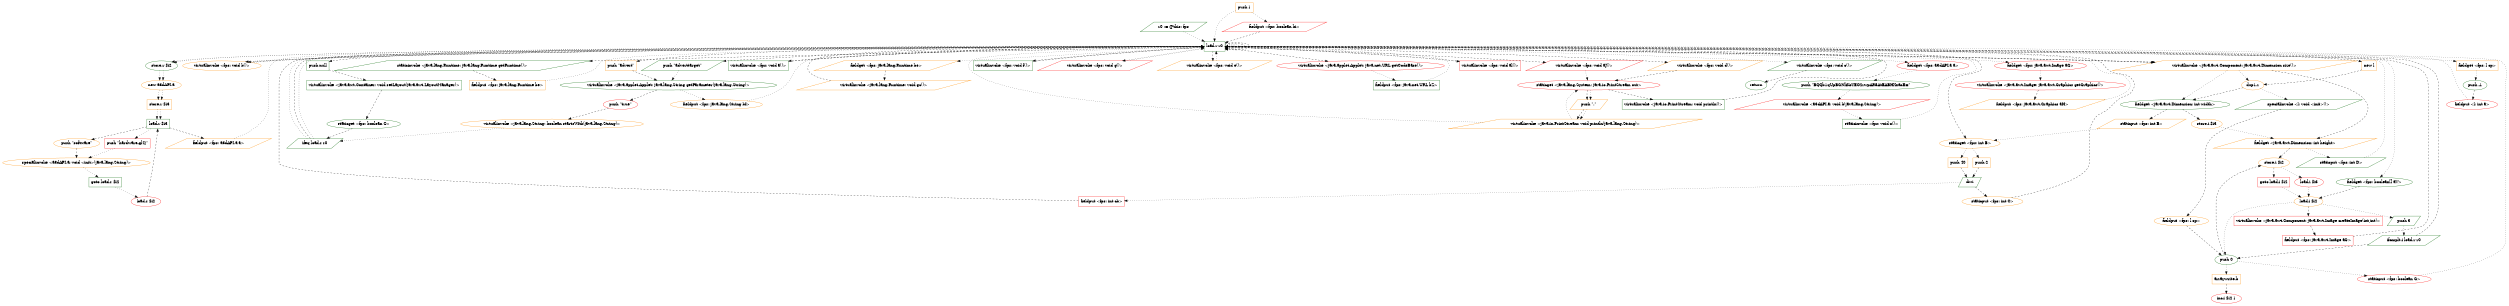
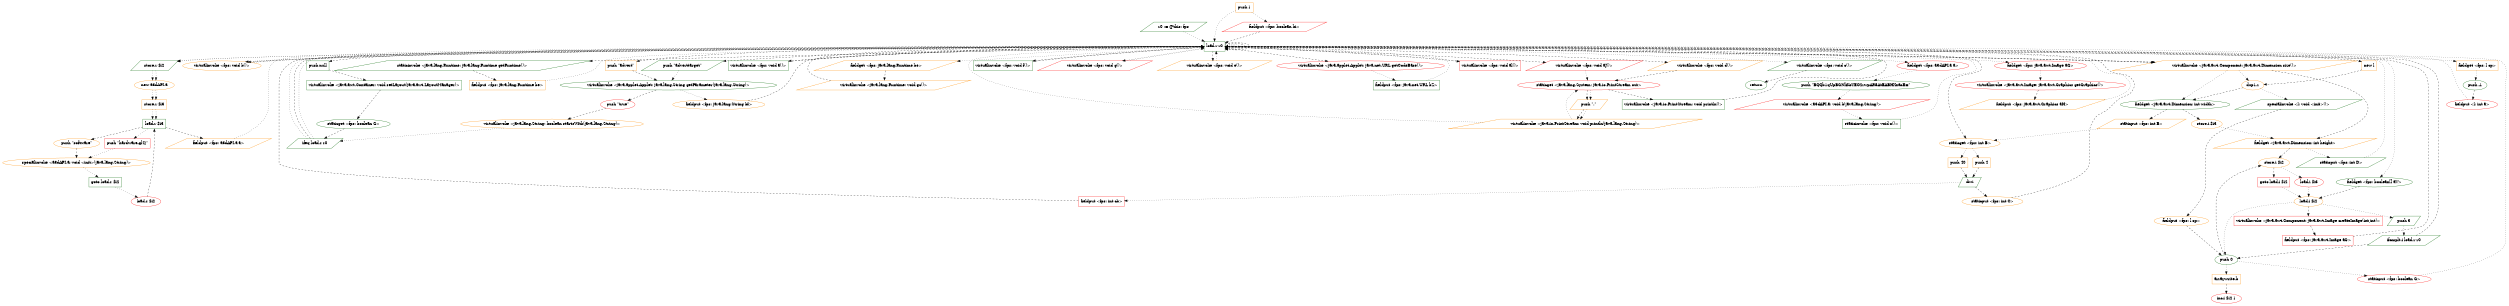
edge "fieldput <fps: java.lang.String bf>" -> "load.r r0": style dotted -> dashed
node "store.r $i2": shape ellipse -> parallelogram
node "push 2": label "push 2" -> "push 4"
